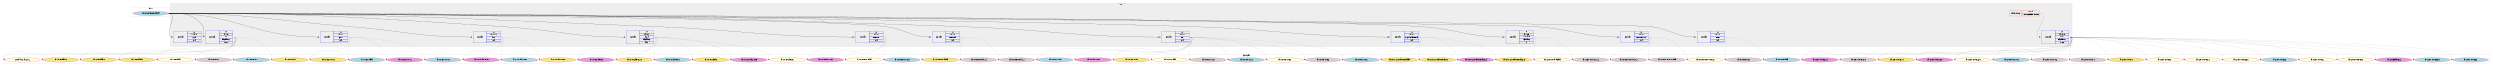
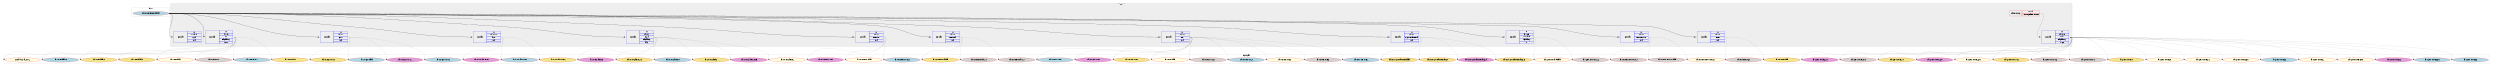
node "dev-vcs/git-9999-r3": fillcolor khaki -> lightblue
node "dev-ros/rospy-9999": label "dev-ros/rospy-9999" -> "dev-ros/gui-9999"
node "dev-ros/rospy-1.13.4": label "dev-ros/rospy-1.13.4" -> "dev-rospy/rospy-1.13.4"
node "dev-ros/rqt_gui-9999": fillcolor lightblue -> khaki
node "dev-lang/python-2.7.16": fillcolor lightblue -> khaki
node "dev-lang/targets-3.5.6": label "dev-lang/targets-3.5.6" -> "dev-lang/python-3.5.6"
